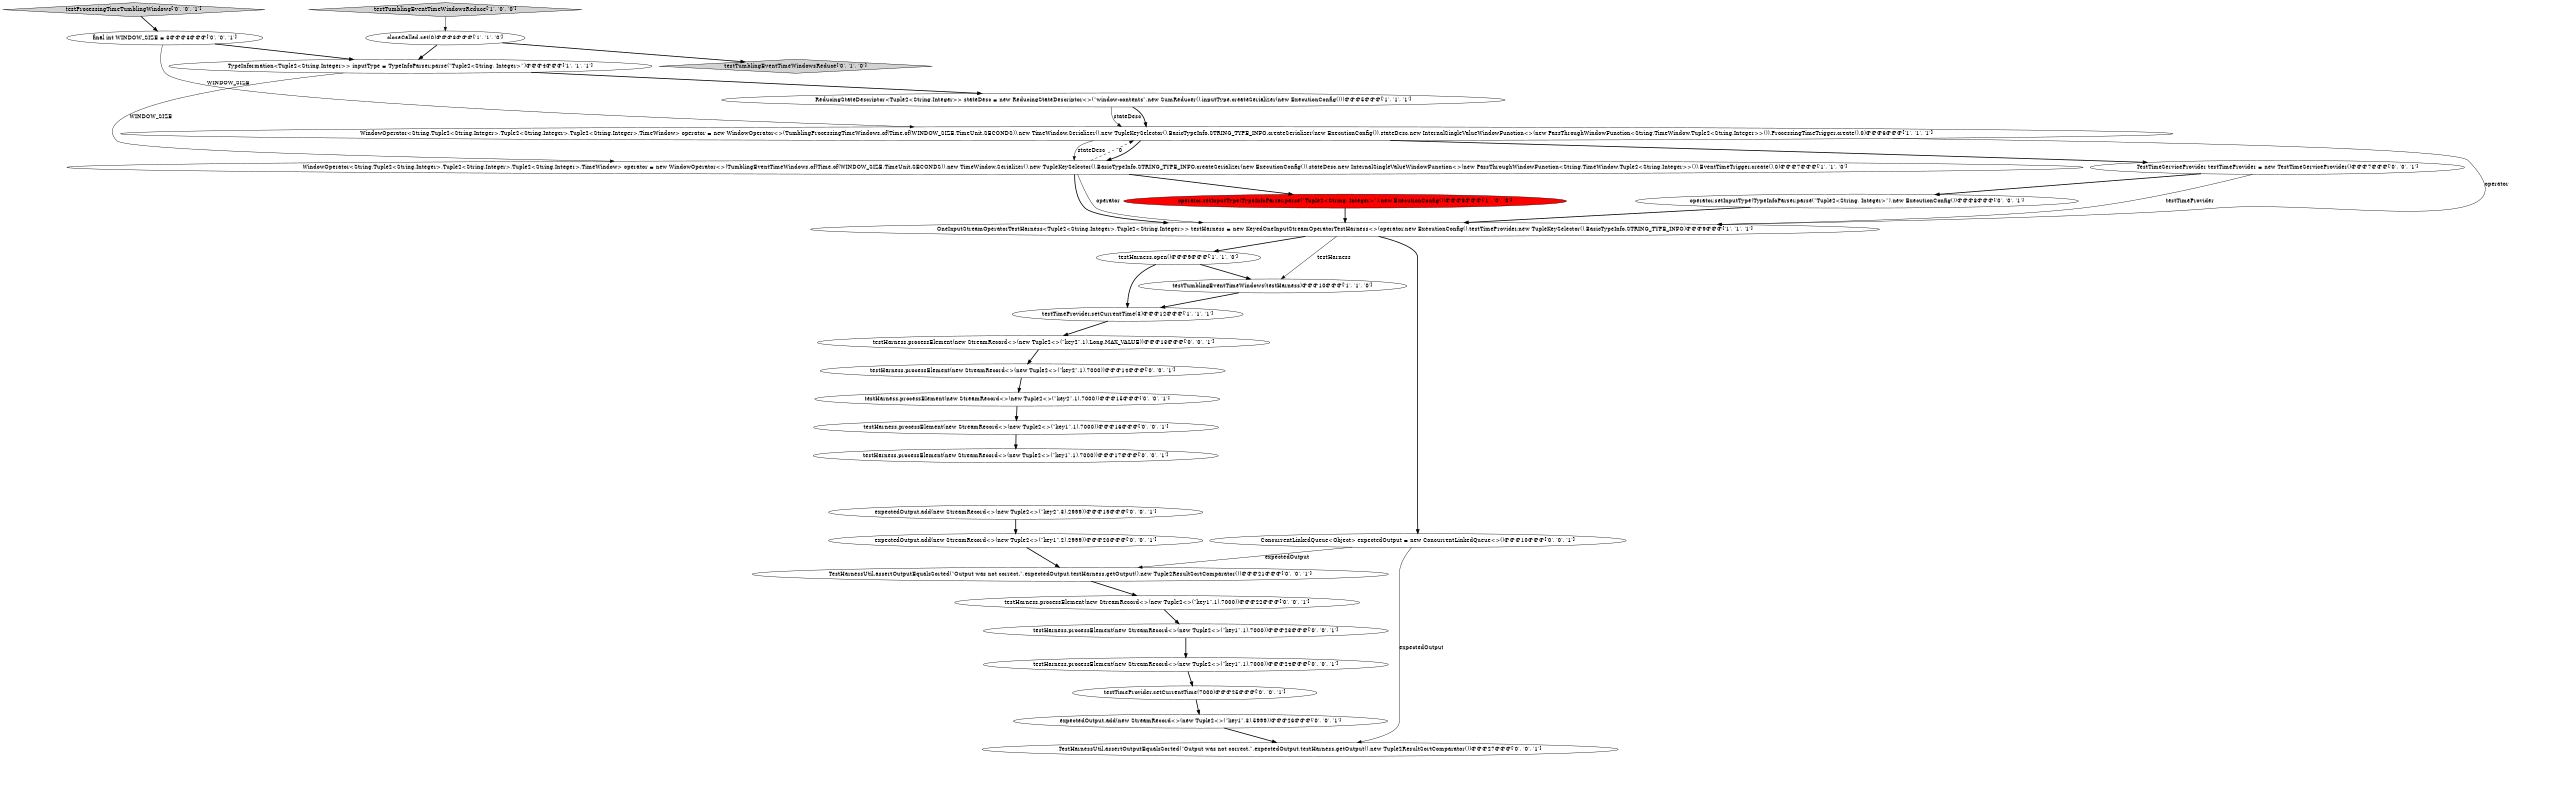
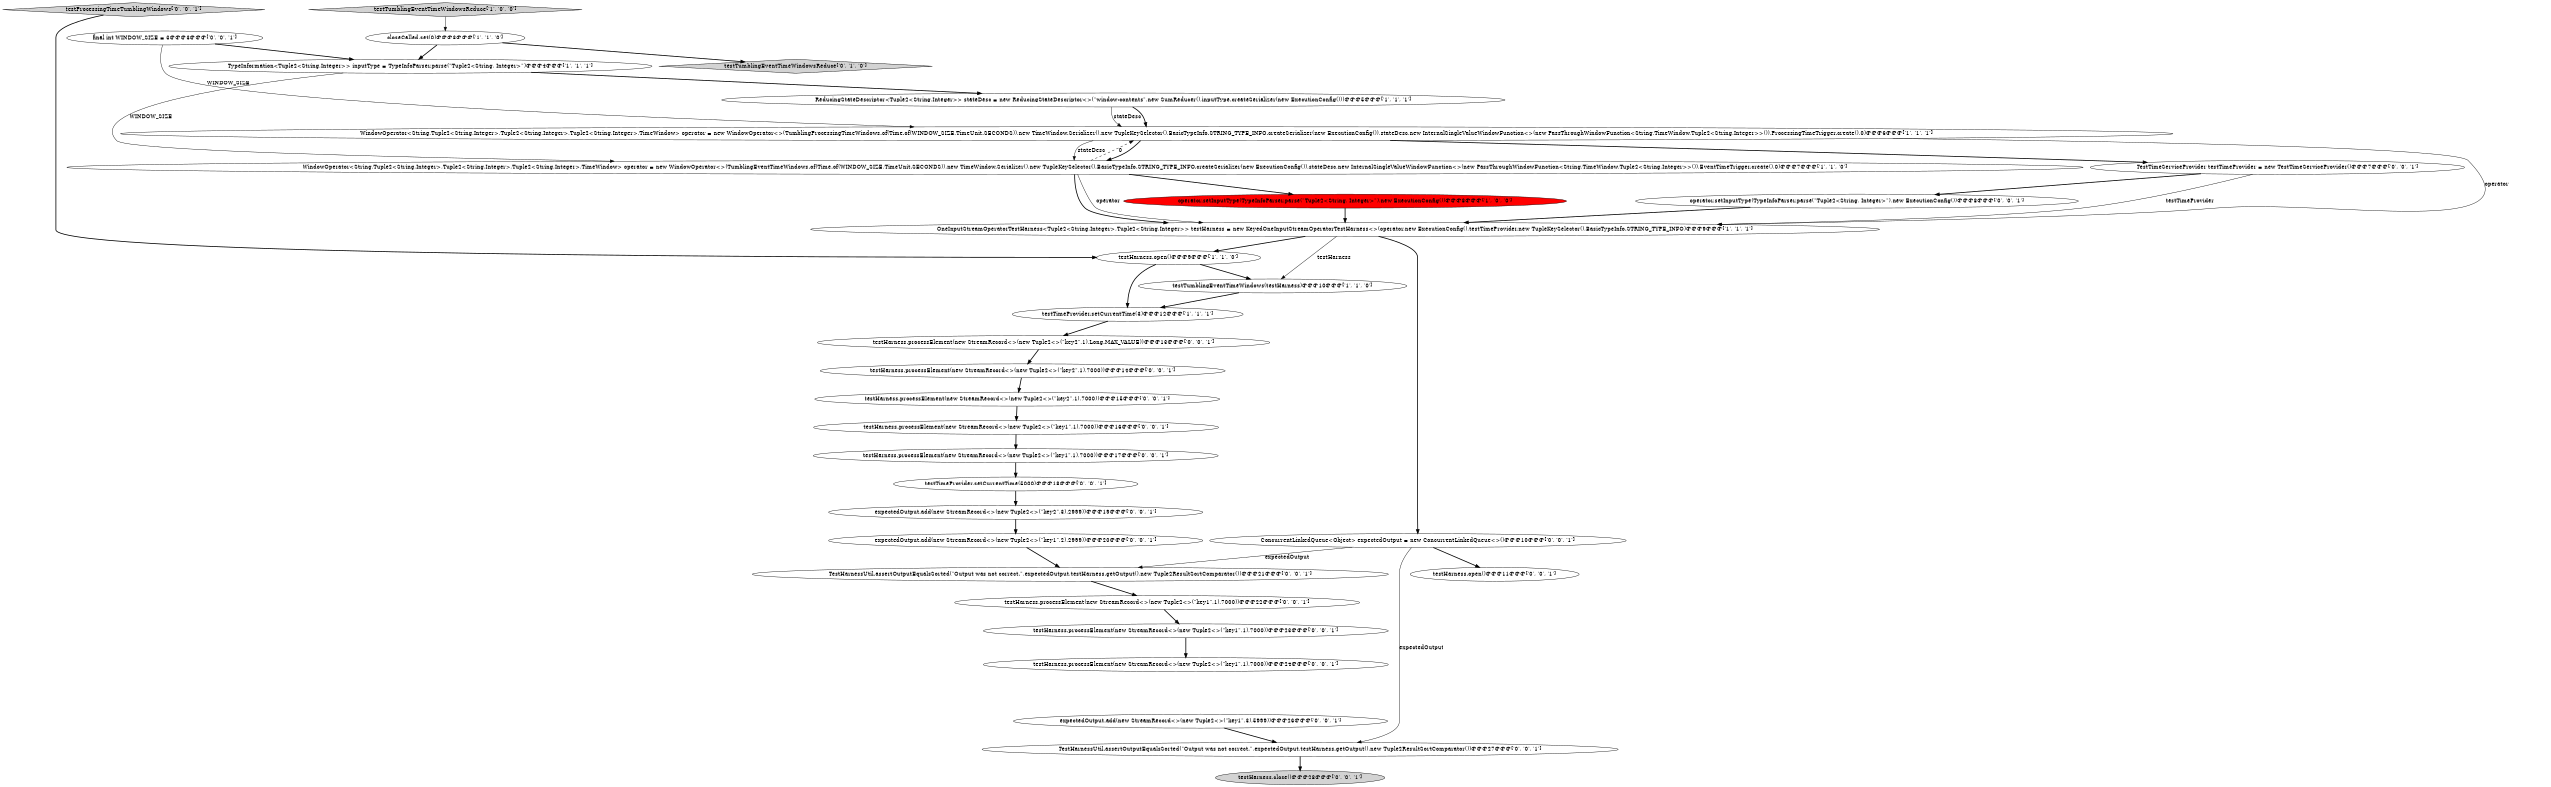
edge "testProcessingTimeTumblingWindows['0', '0', '1']" -> "final int WINDOW_SIZE = 3@@@3@@@['0', '0', '1']": now "testProcessingTimeTumblingWindows['0', '0', '1']" -> "testHarness.open()@@@9@@@['1', '1', '0']"
node "testTimeProvider.setCurrentTime(5000)@@@18@@@['0', '0', '1']": added
node "testHarness.open()@@@11@@@['0', '0', '1']": added
node "testTimeProvider.setCurrentTime(7000)@@@25@@@['0', '0', '1']": removed
node "testHarness.close()@@@28@@@['0', '0', '1']": added
